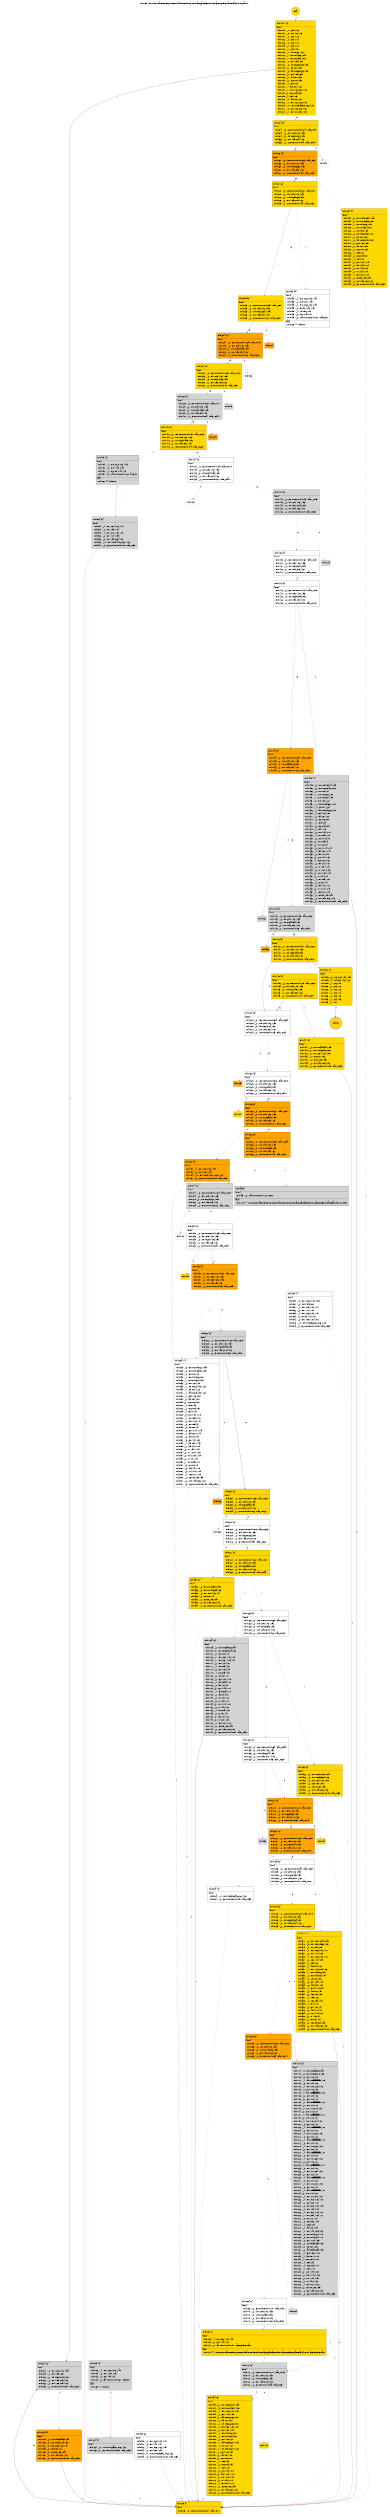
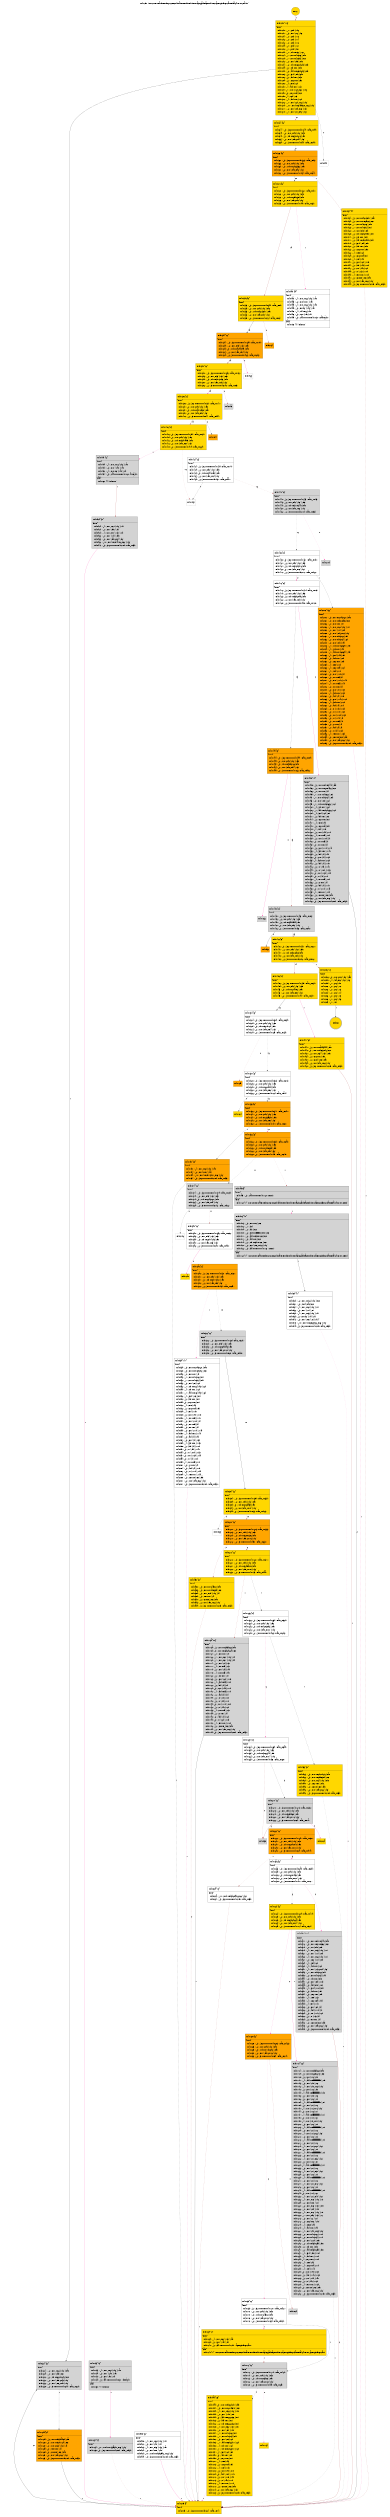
node "Final": label "Final" -> "Entry"
edge "0x401344 [28]" -> "0x401f4d": now "0x4012b0 [116]" -> "0x401f4d"
node "0x4013ec [28]": fillcolor lightgrey -> gold
edge "0x401408 [28]" -> "0x401424 [28]": now "0x401408 [28]" -> "0x401d57"
node "0x40201c [156]": added
edge "0x4014cc [28]" -> "0x401504 [28]": now "0x4014cc [28]" -> "0x4014e8 [28]"
node "0x401b03 [40]": added
edge "0x401590 [28]" -> "0x4015ac [28]": removed, label "11"
node "0x401e6e": removed
node "0x401600 [28]": fillcolor white -> orange
node "0x401670 [28]": fillcolor orange -> lightgrey
edge "0x401670 [28]" -> "0x40168c [28]": now "0x401670 [28]" -> "0x401f3e"
node "0x401a71 [111]": fillcolor gold -> lightgrey
